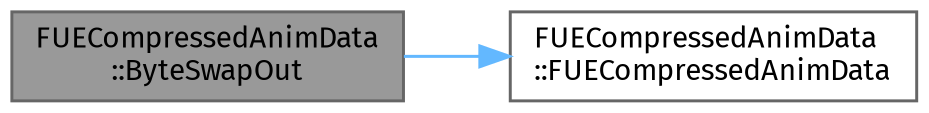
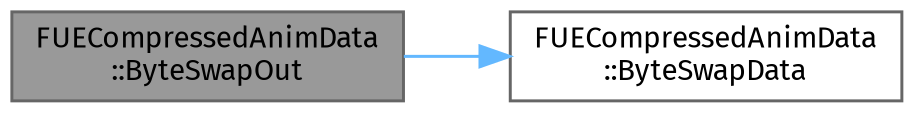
node "FUECompressedAnimData ::FUECompressedAnimData": label "FUECompressedAnimData ::FUECompressedAnimData" -> "FUECompressedAnimData ::ByteSwapData"
